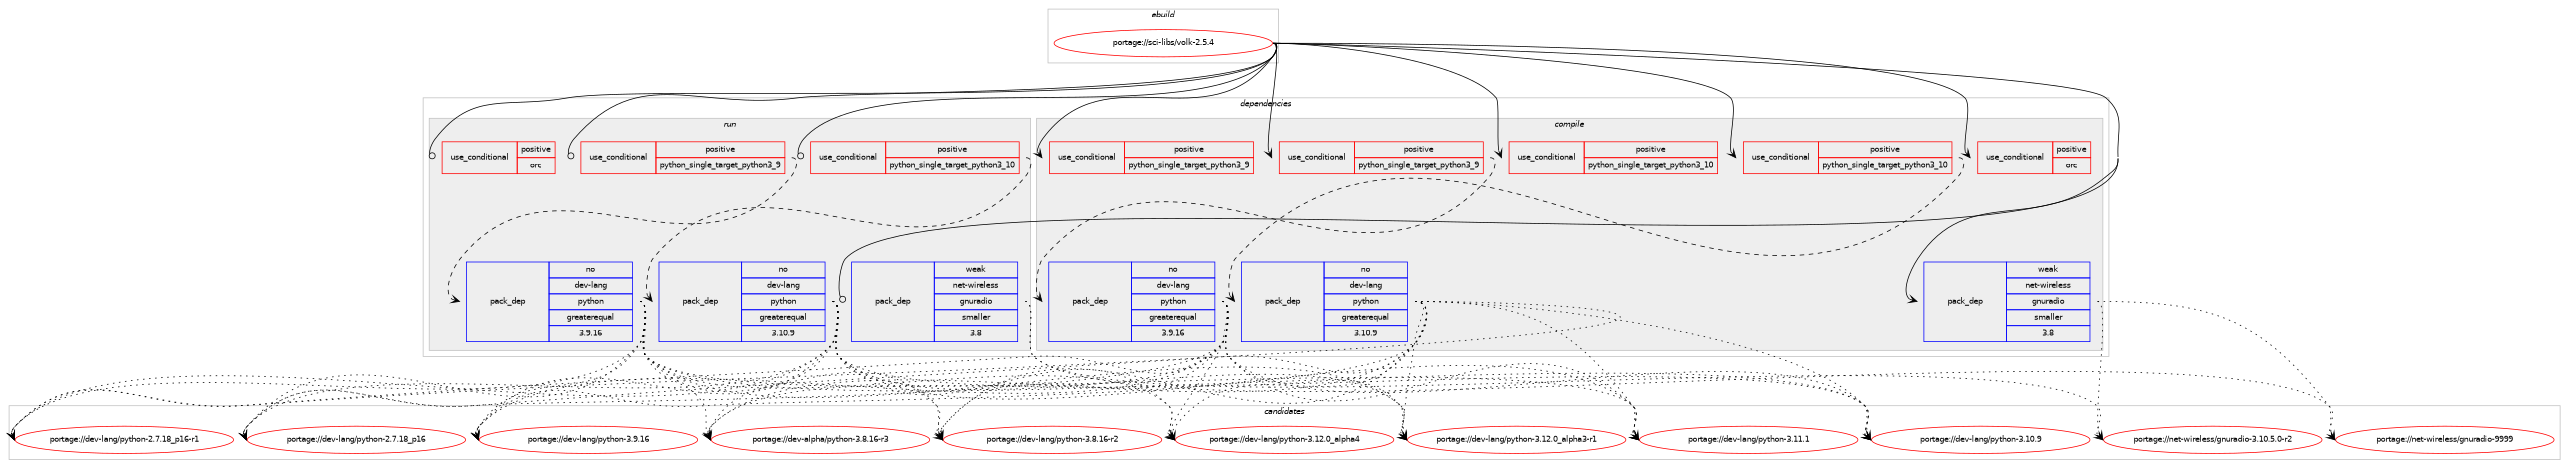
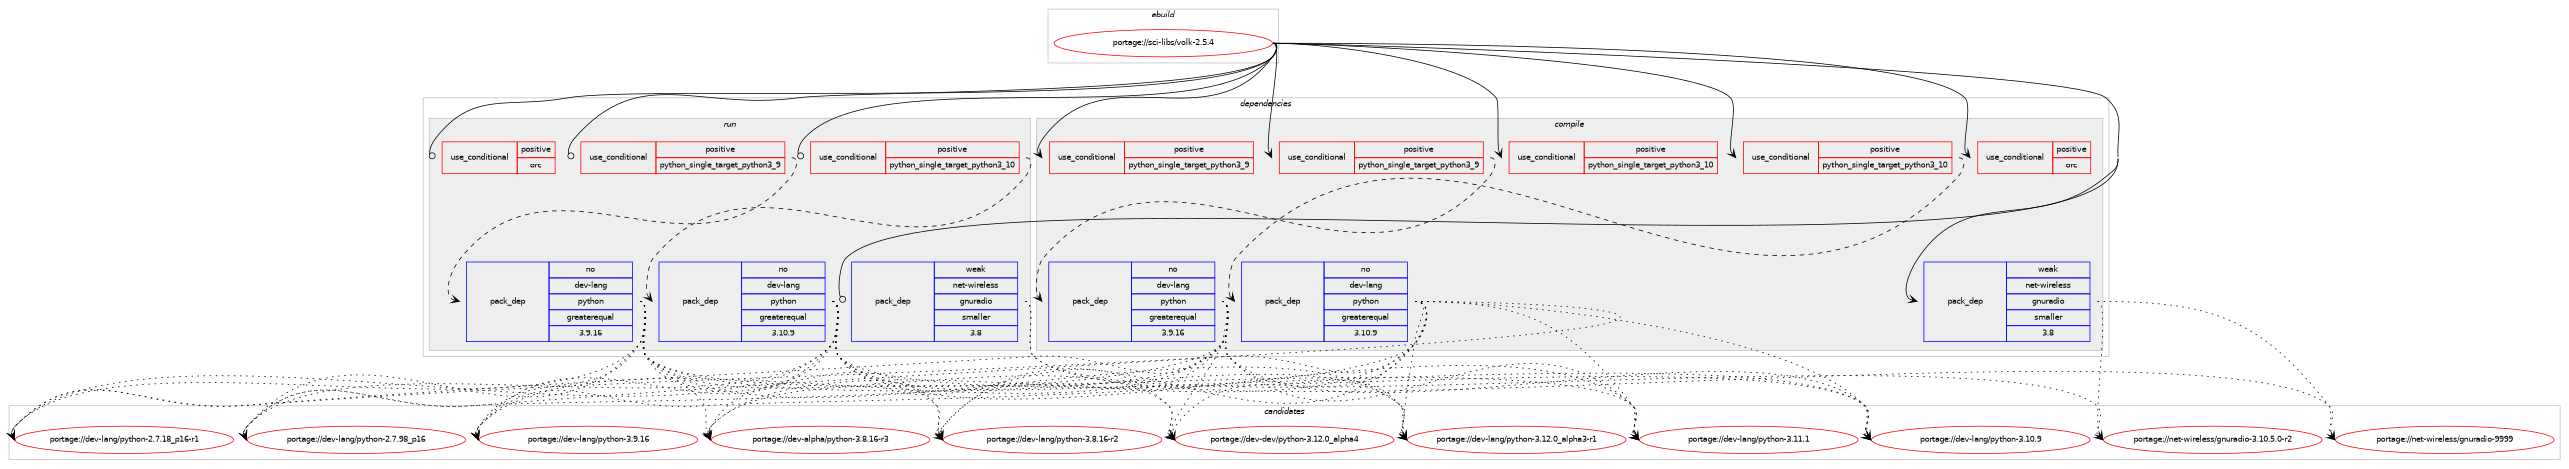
node "portage://dev-lang/python-2.7.18_p16": label "portage://dev-lang/python-2.7.18_p16" -> "portage://dev-lang/python-2.7.98_p16"
node "portage://dev-lang/python-3.12.0_alpha4": label "portage://dev-lang/python-3.12.0_alpha4" -> "portage://dev-dev/python-3.12.0_alpha4"
